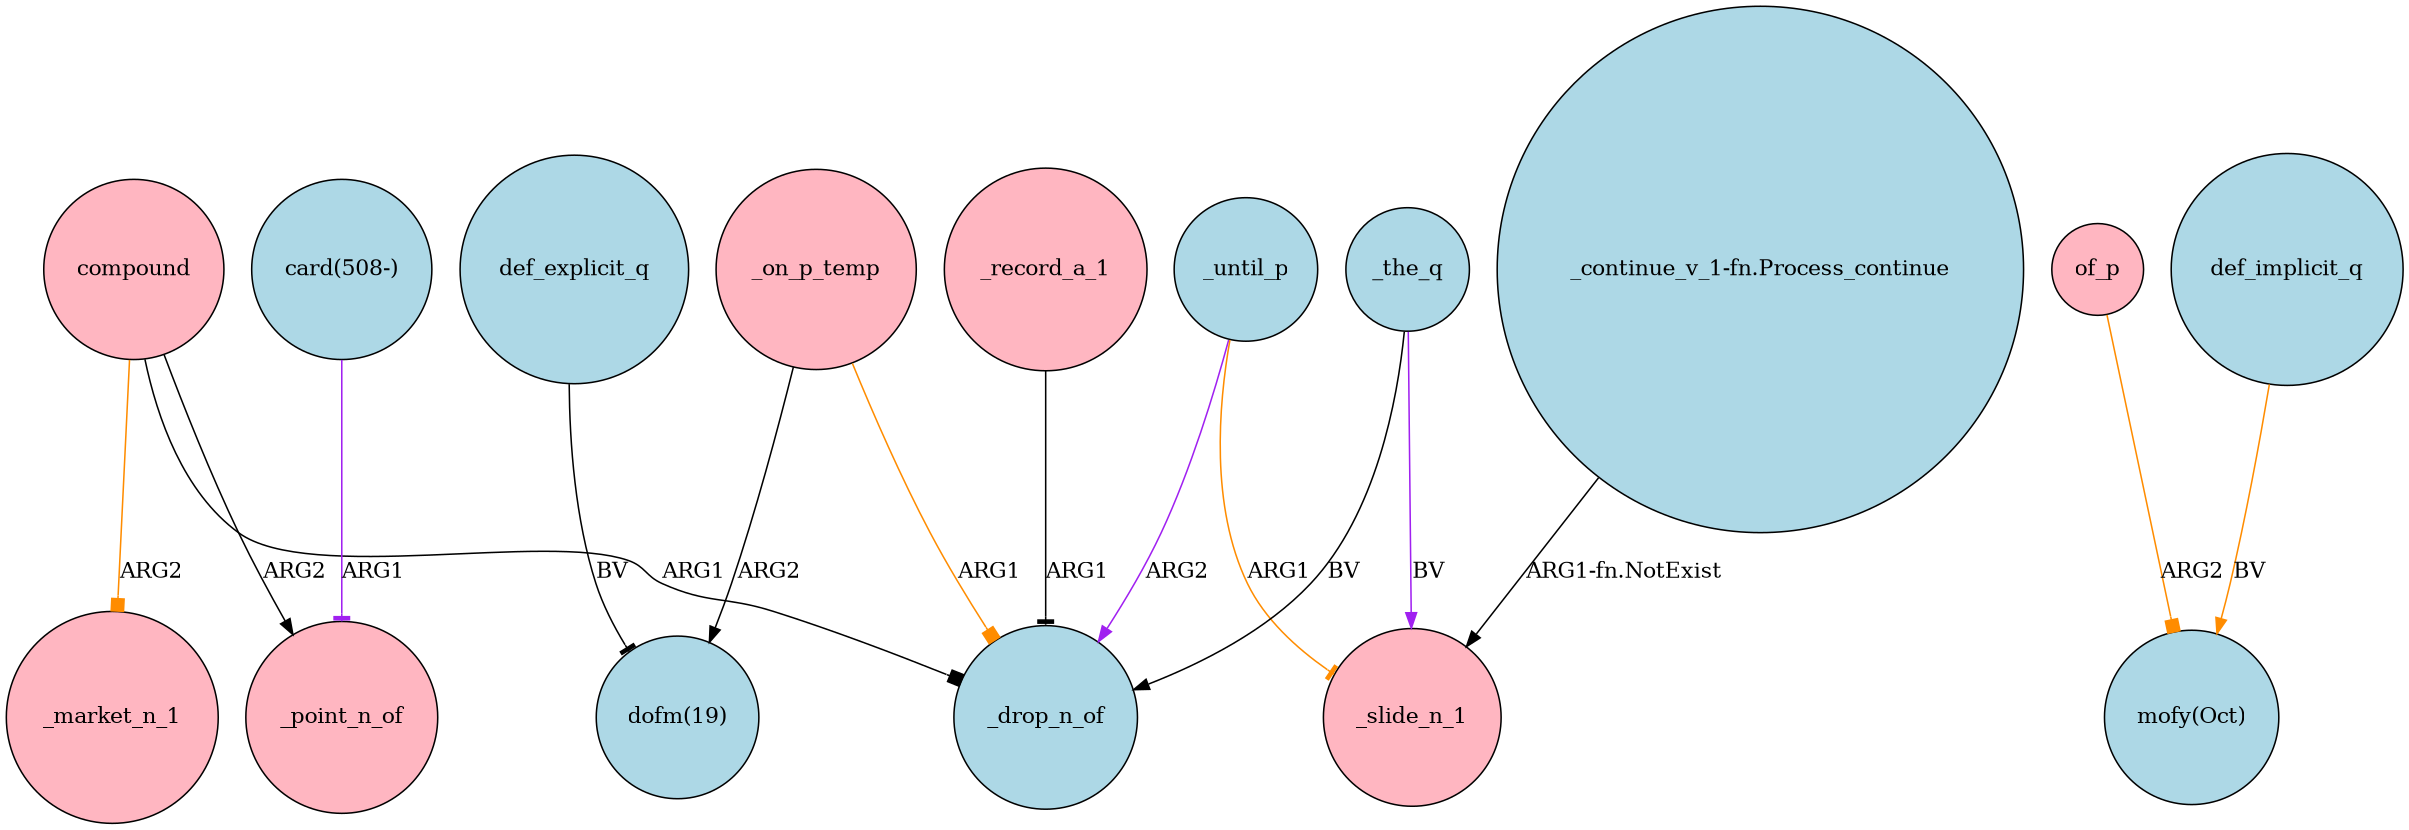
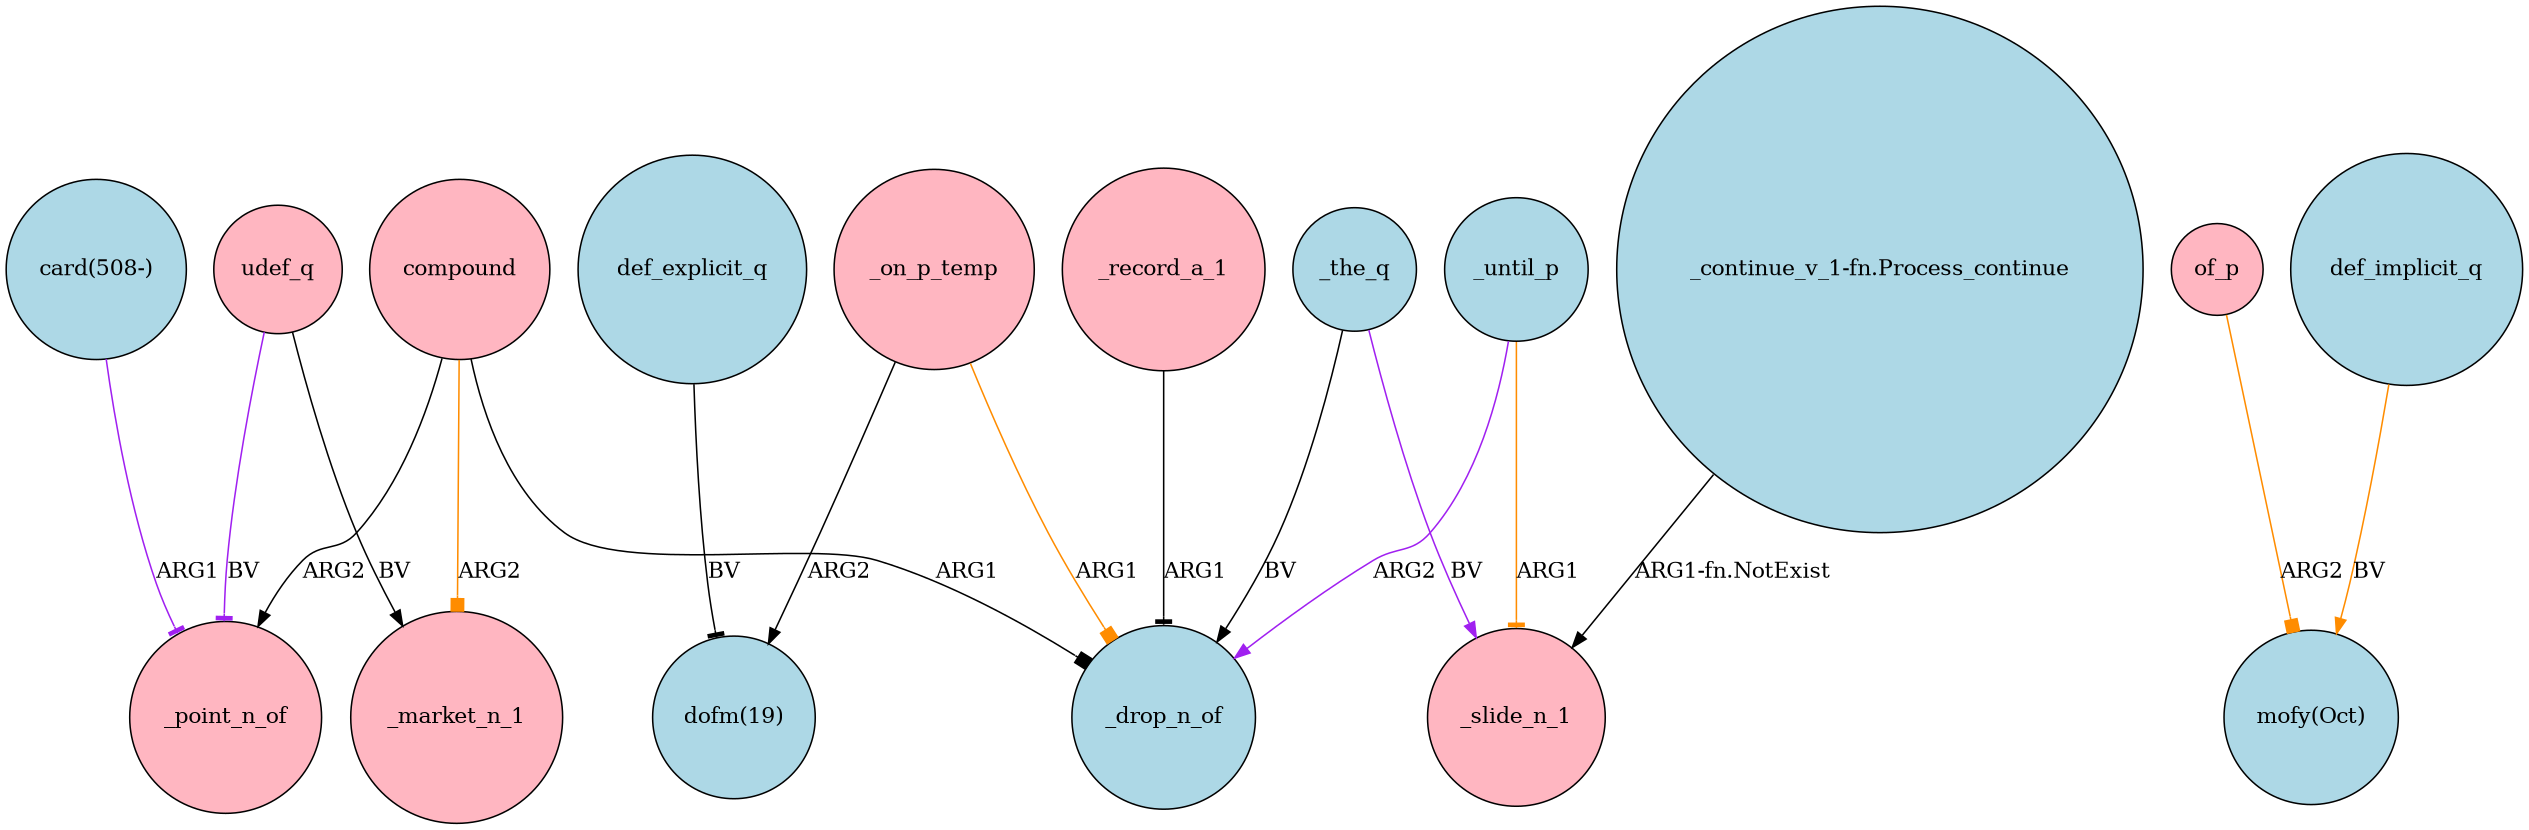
node "udef_q": added
